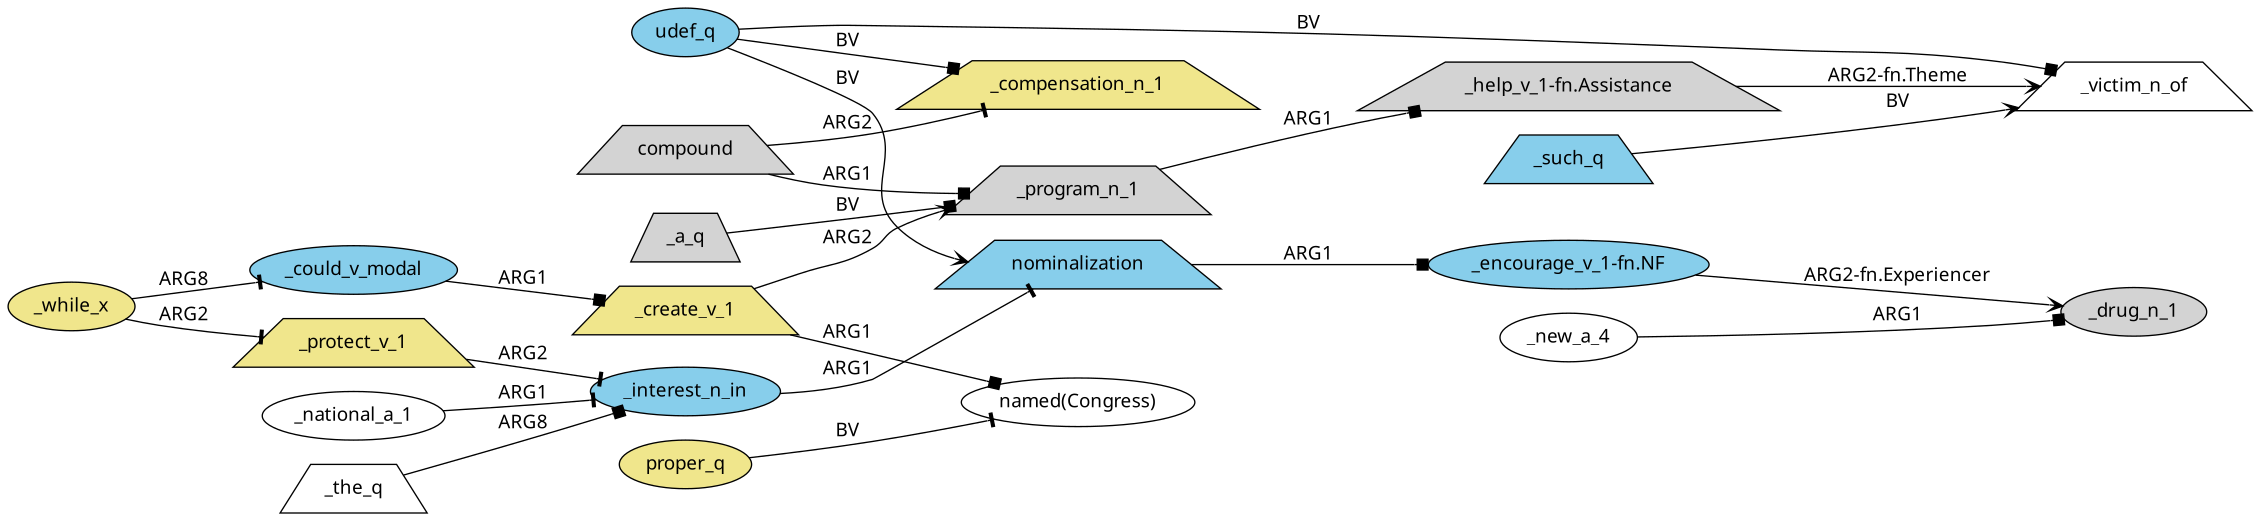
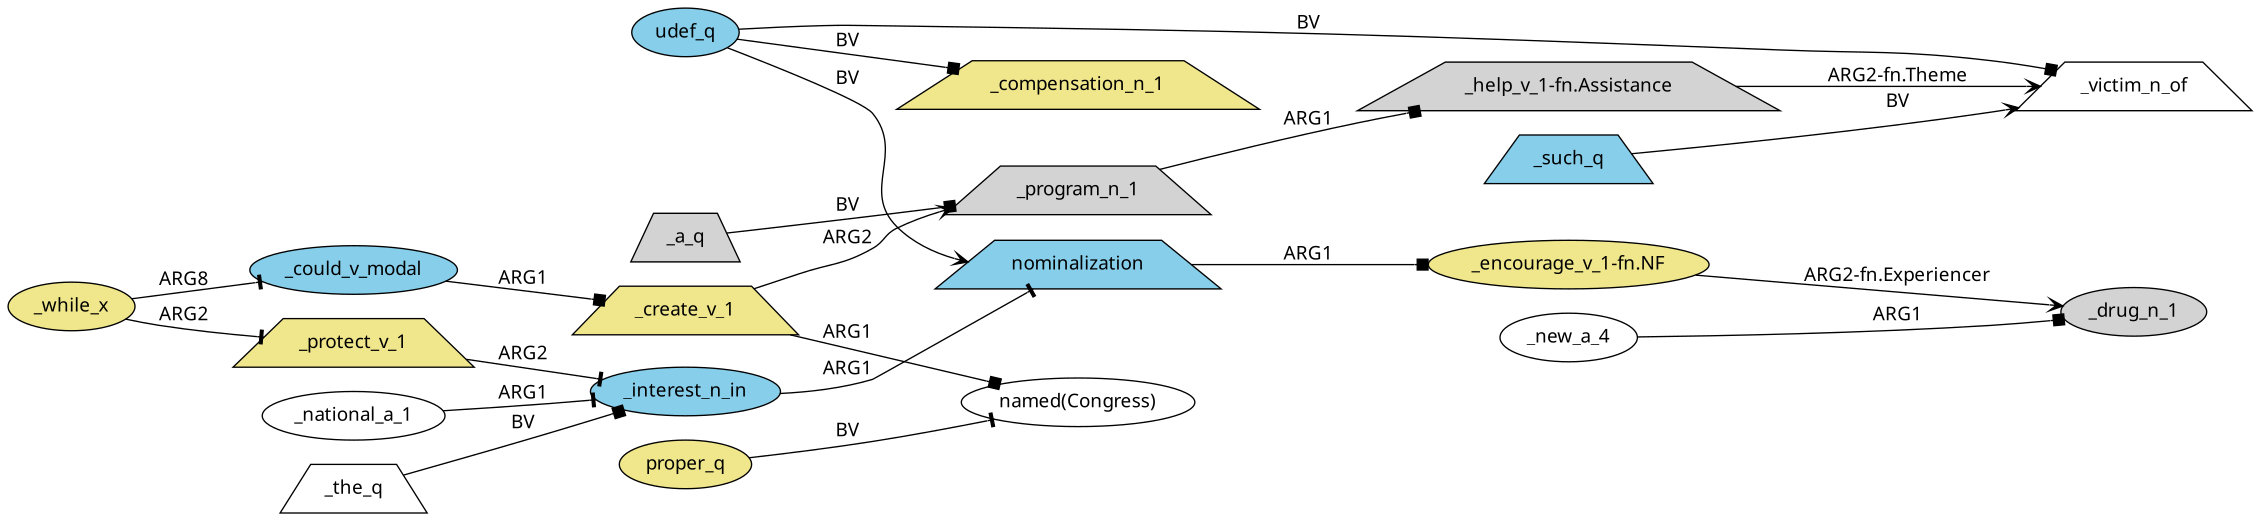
node "compound": removed
node "_encourage_v_1-fn.NF": fillcolor skyblue -> khaki
edge "_the_q" -> "_interest_n_in": label "ARG8" -> "BV"
